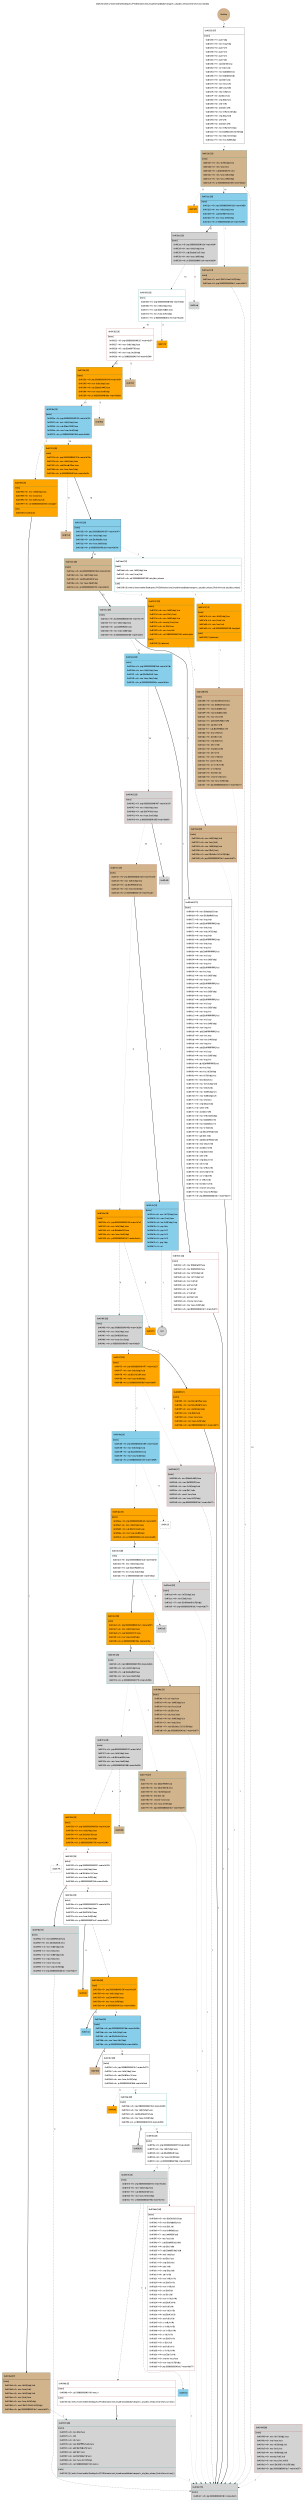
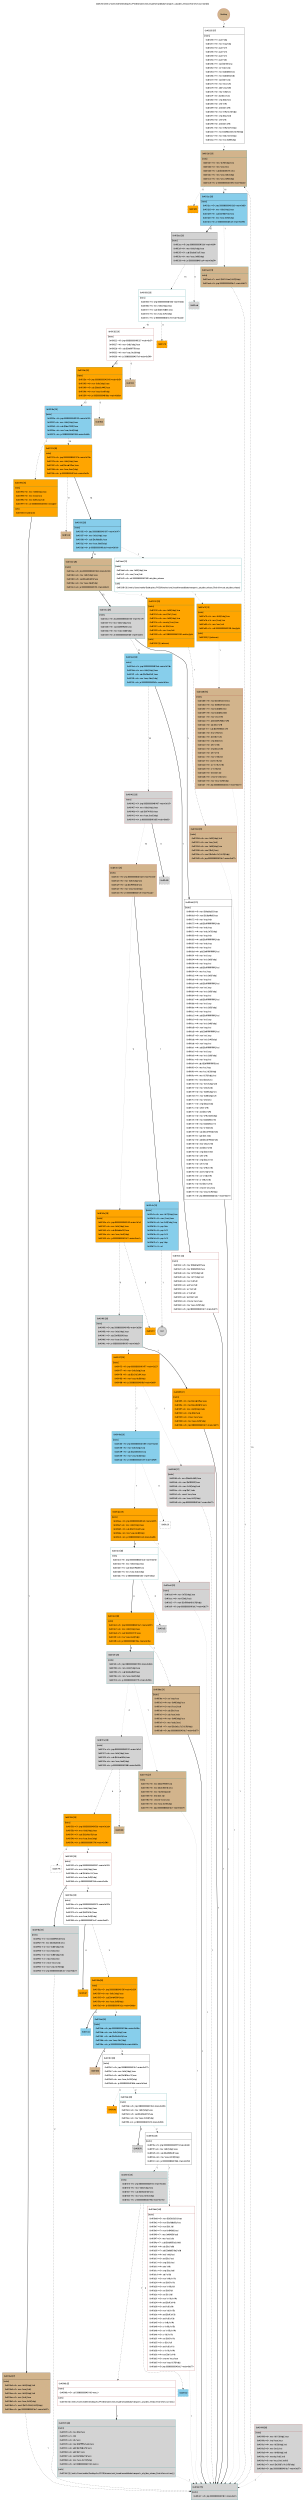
edge "0x4019be [31]" -> "0x401dc7 [5]": style dotted -> bold
edge "0x4018a4 [27]" -> "0x401970 [40]": now "0x4018a4 [27]" -> "0x401dc7 [5]"
